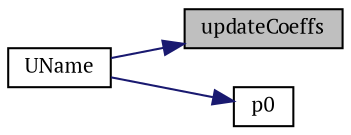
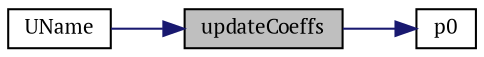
edge "UName" -> "p0": now "updateCoeffs" -> "p0"
